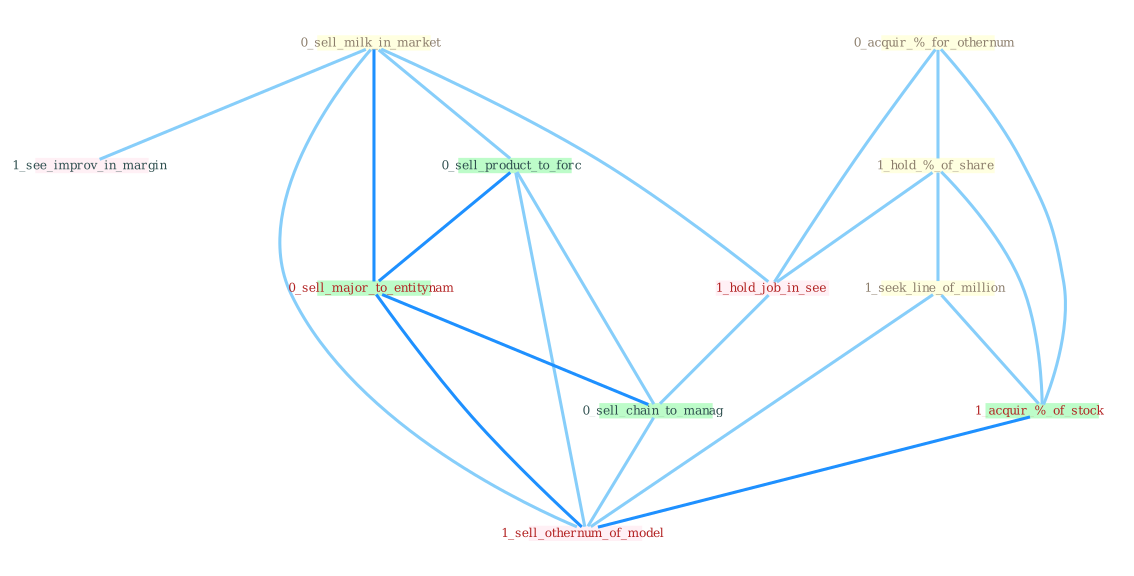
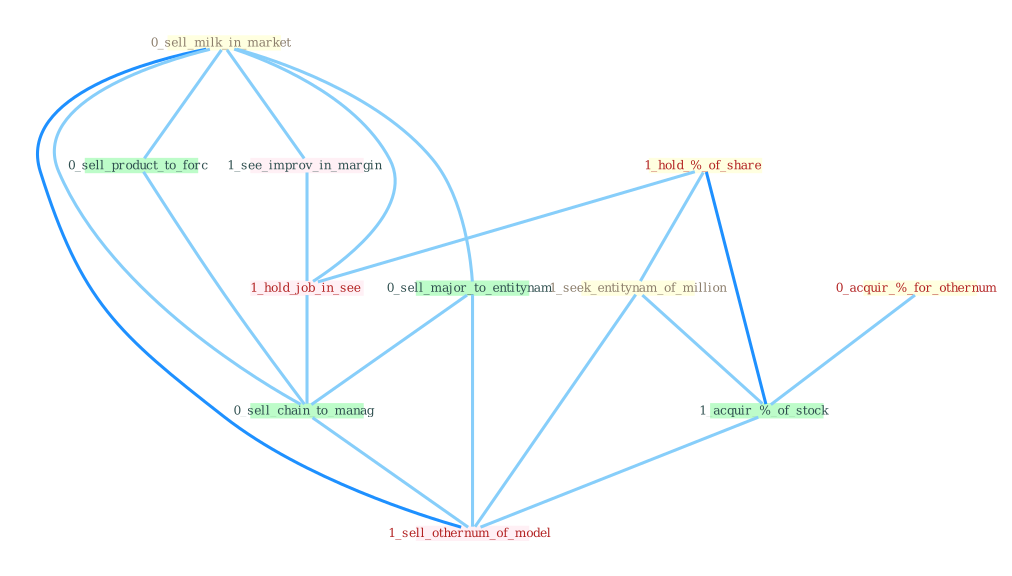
node "0_acquir_%_for_othernum": fontcolor #8b7d6b -> #b22222
edge "0_acquir_%_for_othernum" -- "1_hold_%_of_share": removed
edge "0_acquir_%_for_othernum" -- "1_hold_job_in_see": now "1_see_improv_in_margin" -- "1_hold_job_in_see"
edge "0_sell_milk_in_market" -- "0_sell_major_to_entitynam": color #1e90ff -> #87cefa
node "1_hold_%_of_share": fontcolor #8b7d6b -> #b22222
edge "0_sell_milk_in_market" -- "0_sell_chain_to_manag": added
edge "0_sell_product_to_forc" -- "0_sell_major_to_entitynam": removed
edge "1_hold_%_of_share" -- "1_acquir_%_of_stock": color #87cefa -> #1e90ff
node "0_sell_major_to_entitynam": fontcolor #b22222 -> #2f4f4f
node "1_seek_line_of_million": label "1_seek_line_of_million" -> "1_seek_entitynam_of_million"
edge "0_sell_milk_in_market" -- "1_sell_othernum_of_model": color #87cefa -> #1e90ff
edge "0_sell_product_to_forc" -- "1_sell_othernum_of_model": removed
edge "0_sell_major_to_entitynam" -- "0_sell_chain_to_manag": color #1e90ff -> #87cefa
node "1_acquir_%_of_stock": fontcolor #b22222 -> #2f4f4f
edge "0_sell_major_to_entitynam" -- "1_sell_othernum_of_model": color #1e90ff -> #87cefa
edge "1_acquir_%_of_stock" -- "1_sell_othernum_of_model": color #1e90ff -> #87cefa
